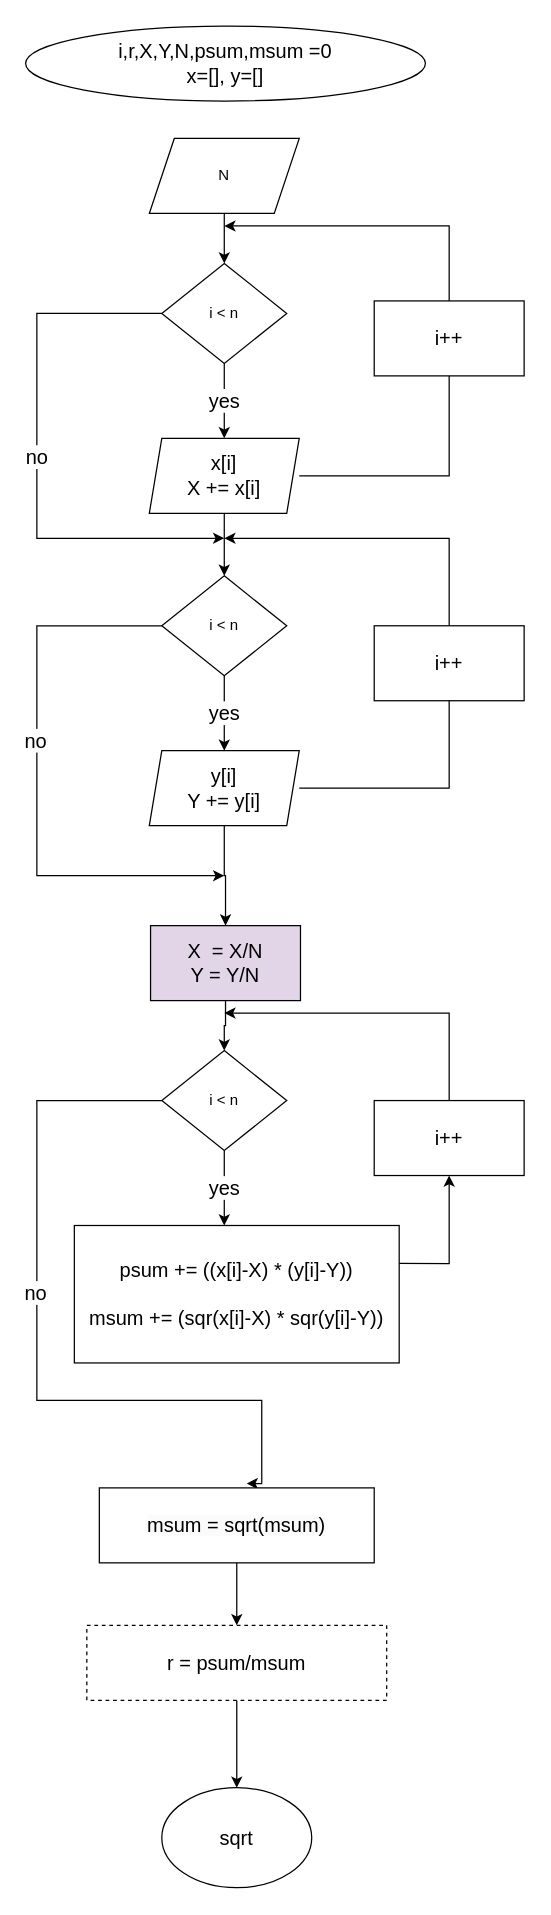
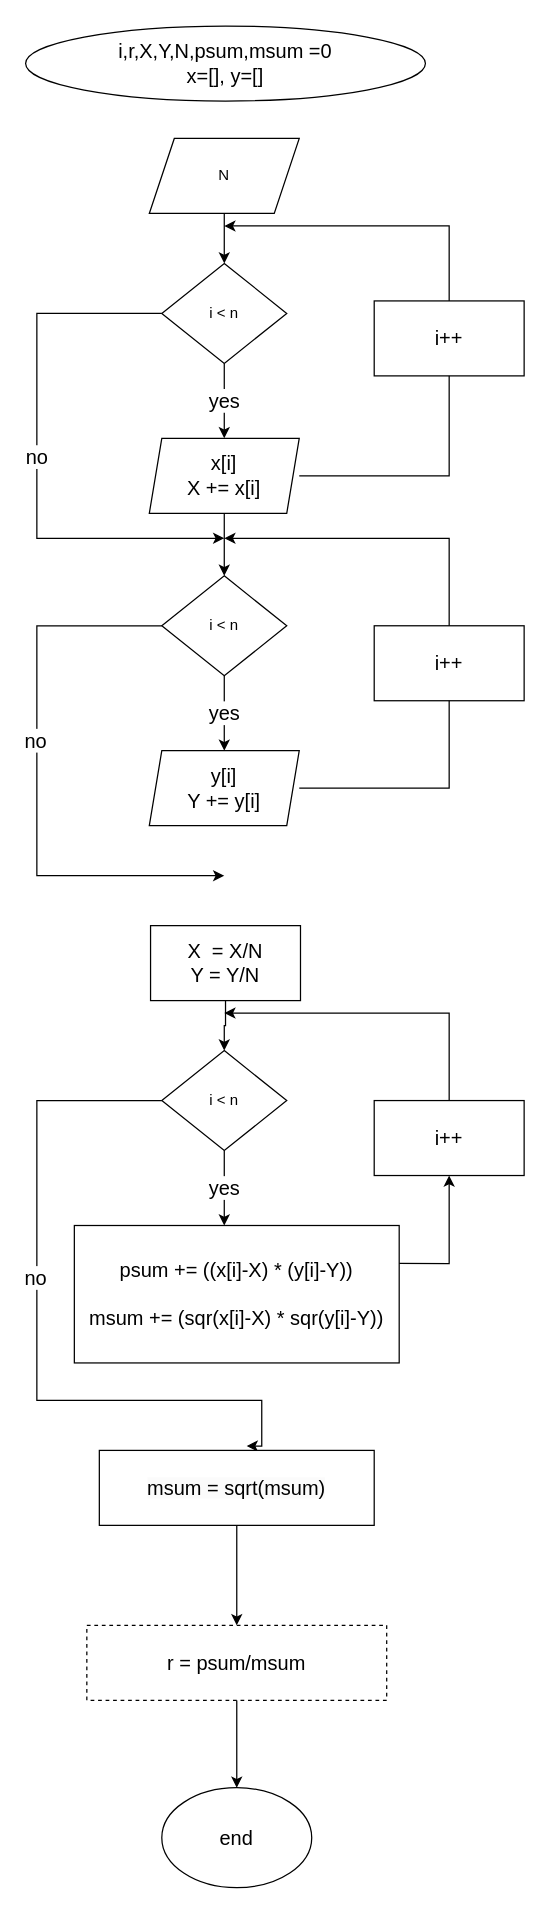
edge "y[i] Y += y[i]" -> "X = X/N Y = Y/N": removed
node "X = X/N Y = Y/N": fillcolor #e1d5e7 -> #ffffff
node "msum = sqrt(msum)": moved (237, 1526) -> (237, 1488)
node "sqrt": label "sqrt" -> "end"
